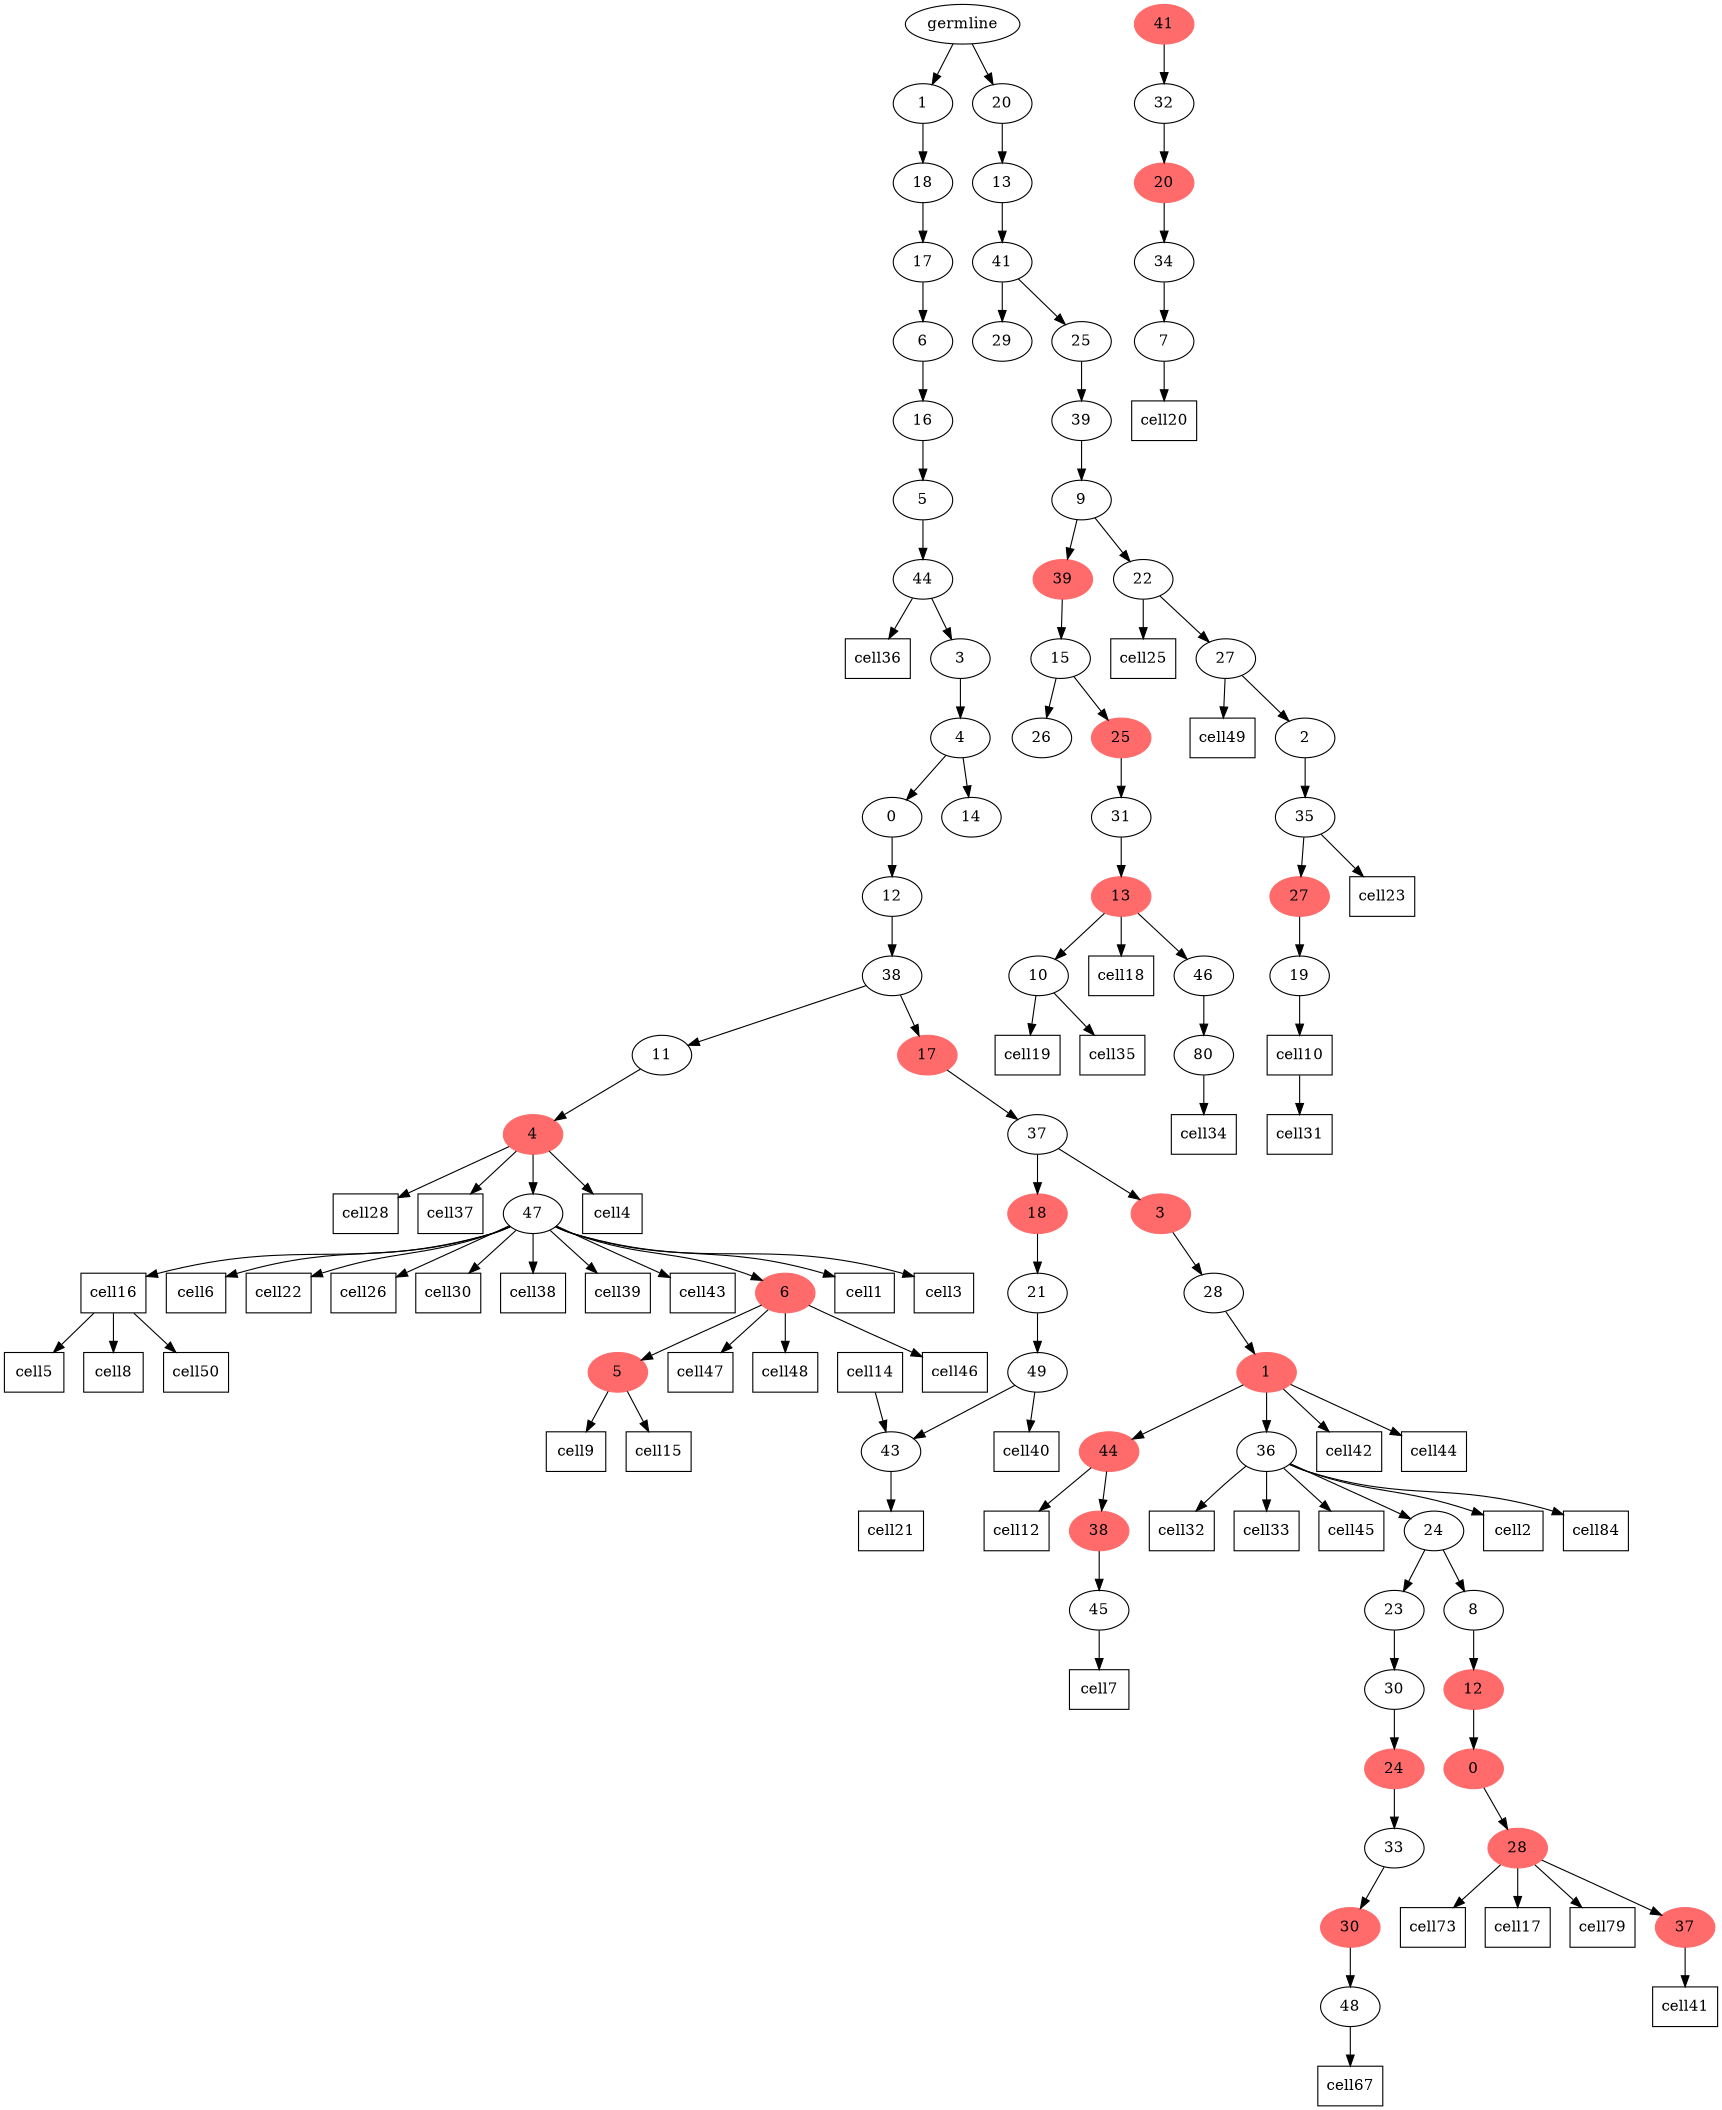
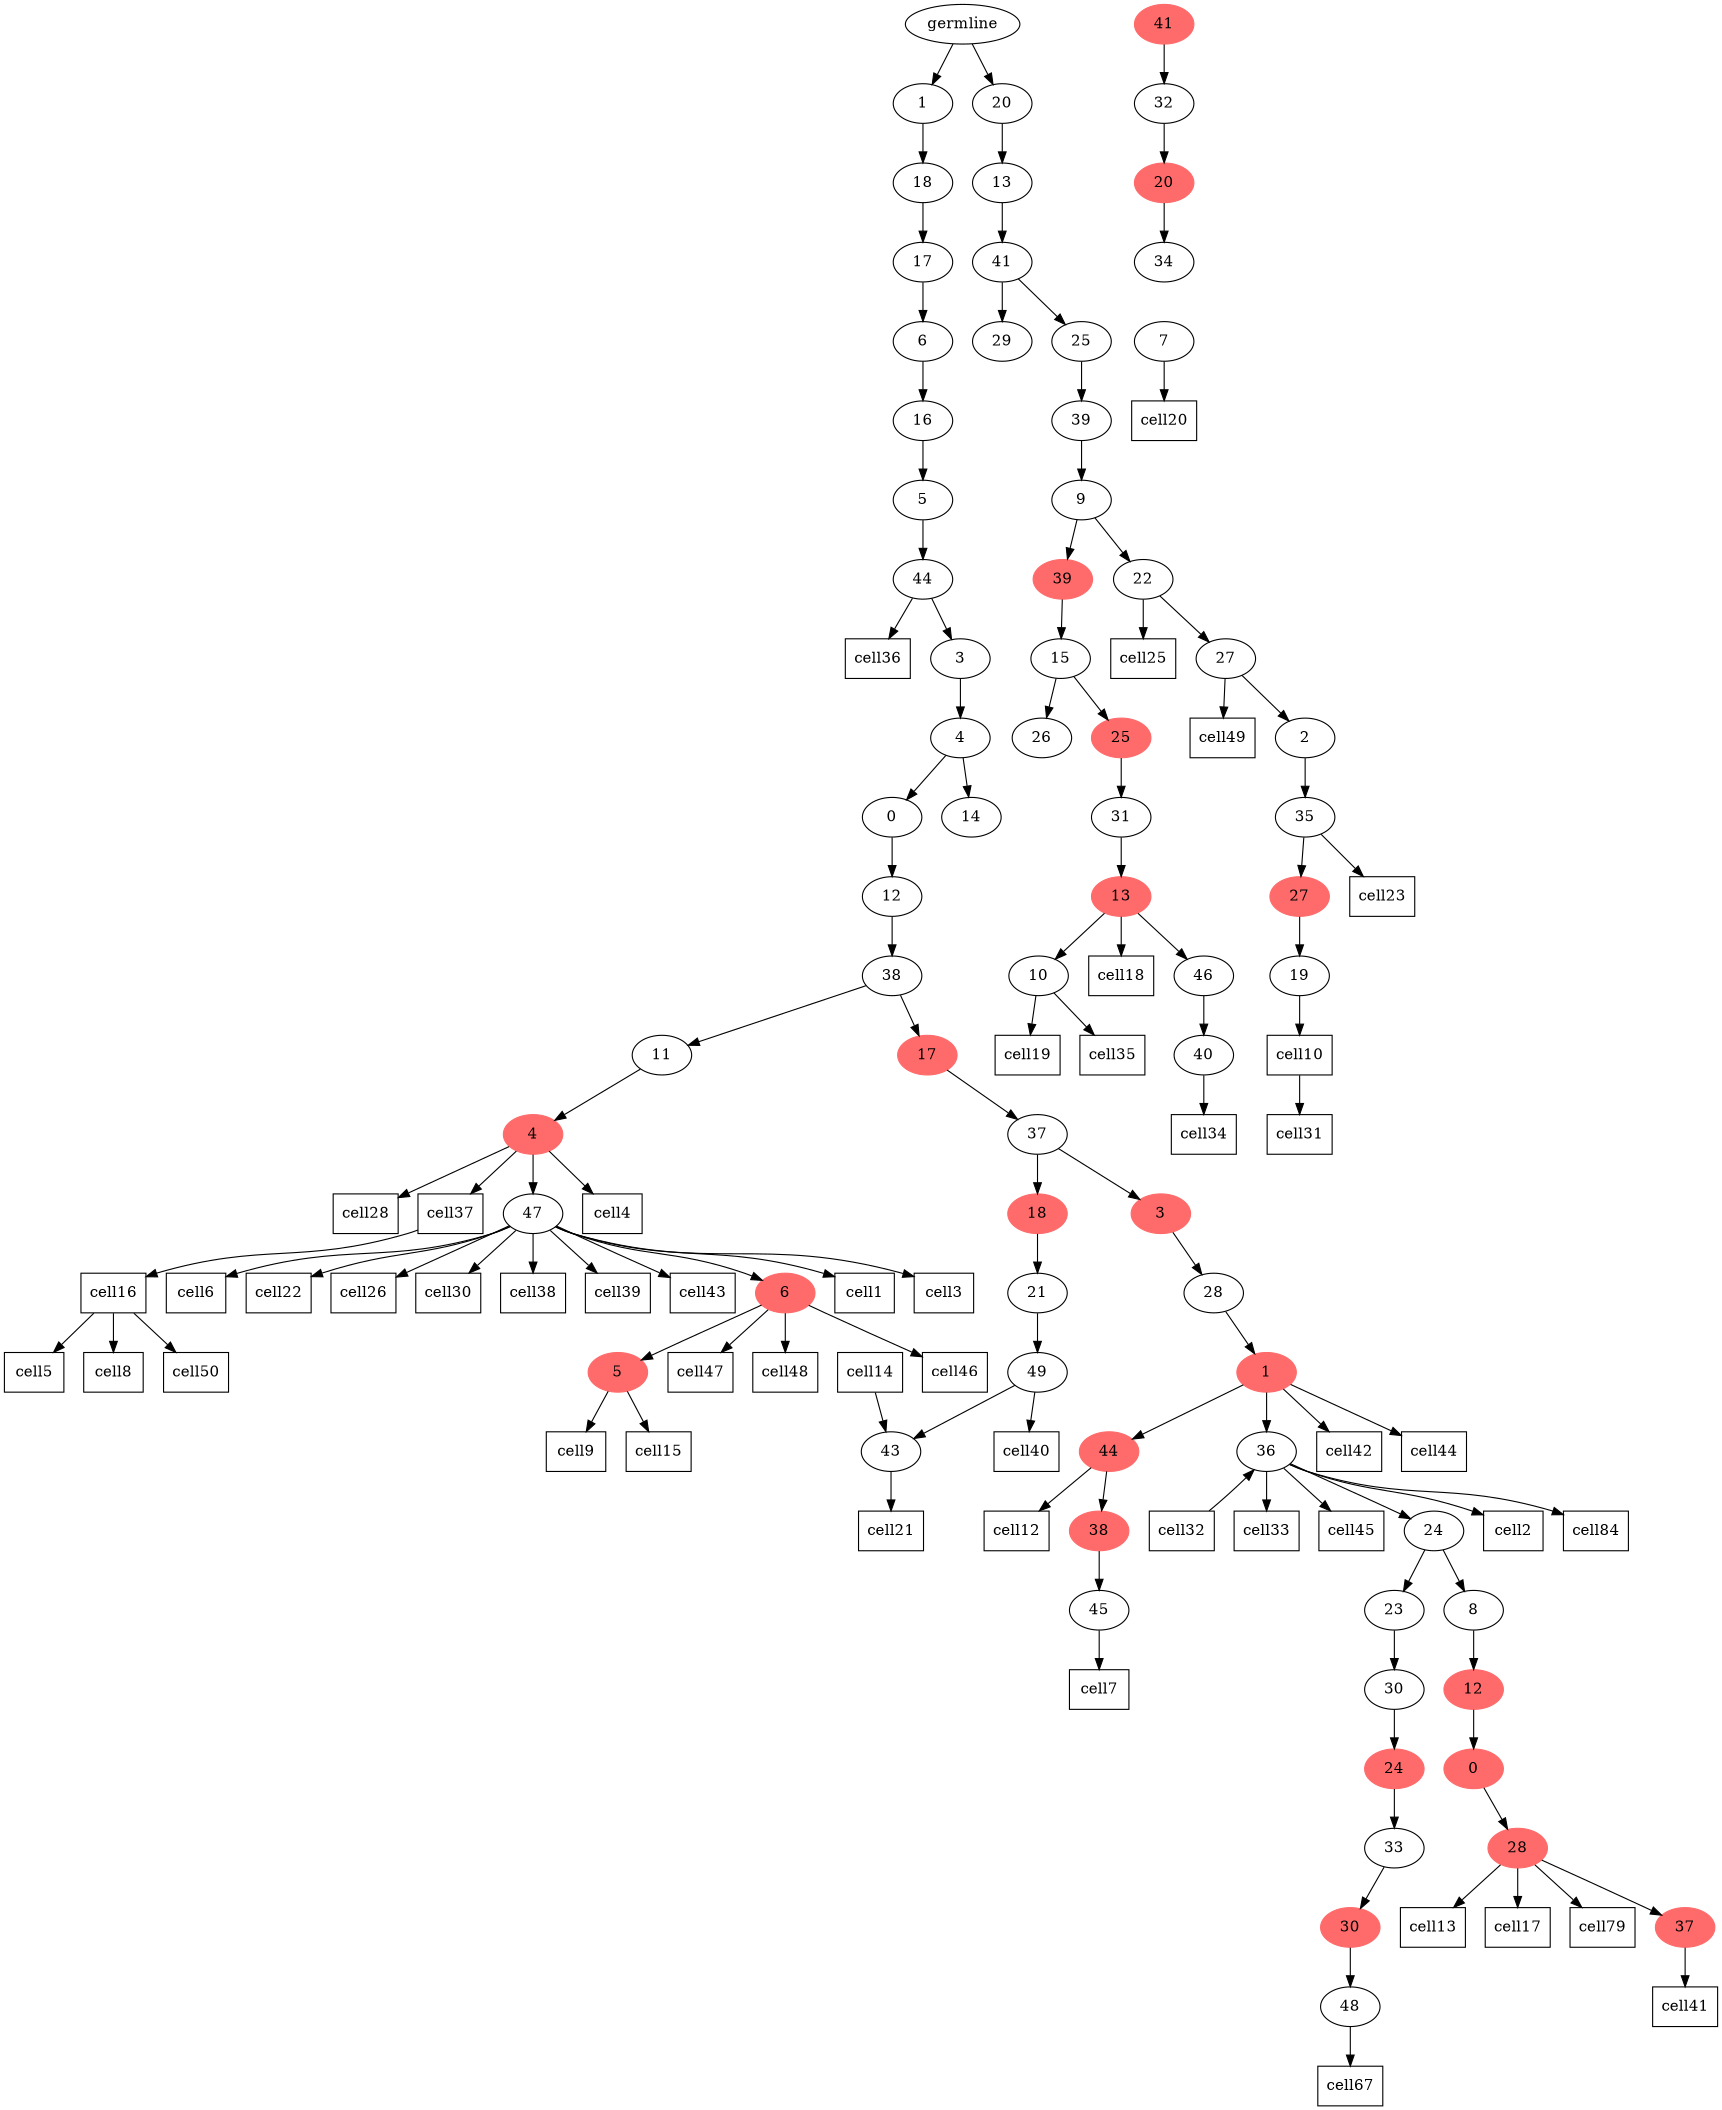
edge "34" -> "7": removed
node "80": label "80" -> "40"
edge "47" -> "cell16": now "cell37" -> "cell16"
edge "36" -> "cell32": reversed
node "cell73": label "cell73" -> "cell13"
